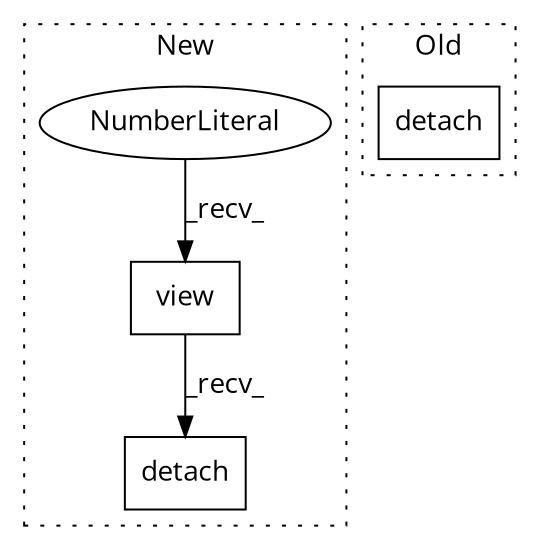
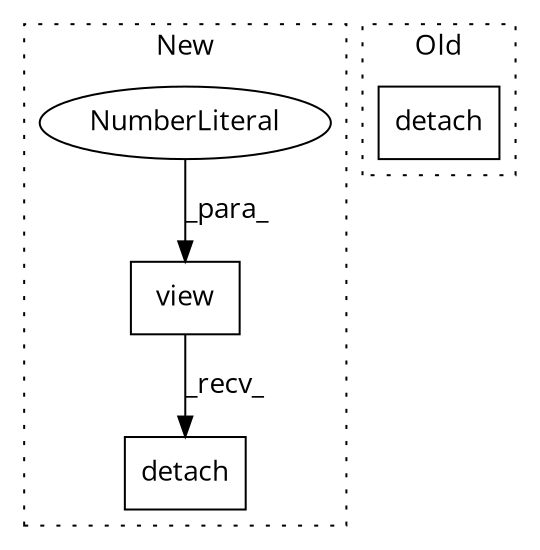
edge "NumberLiteral" -> "view": label "_recv_" -> "_para_"
